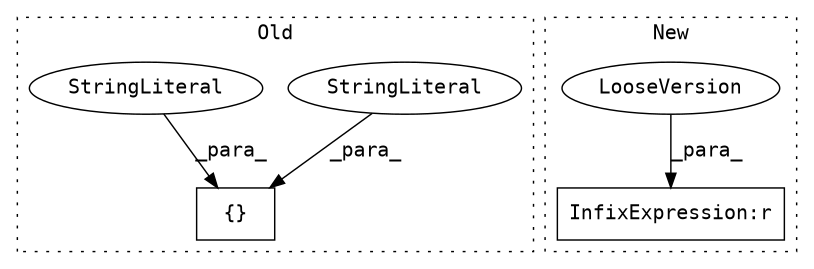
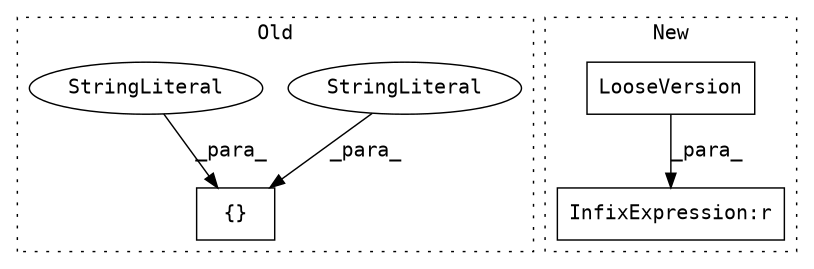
node "LooseVersion": shape ellipse -> box
